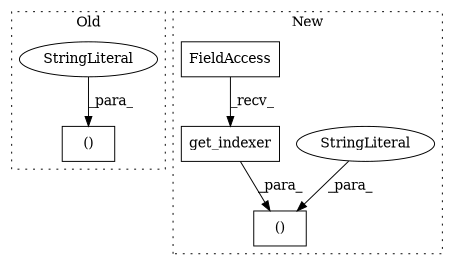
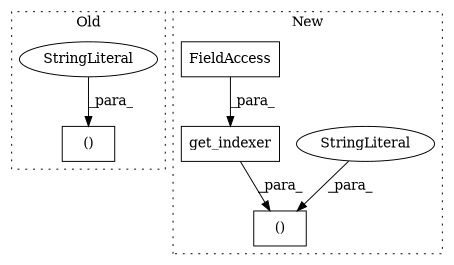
edge "FieldAccess" -> "get_indexer": label "_recv_" -> "_para_"
